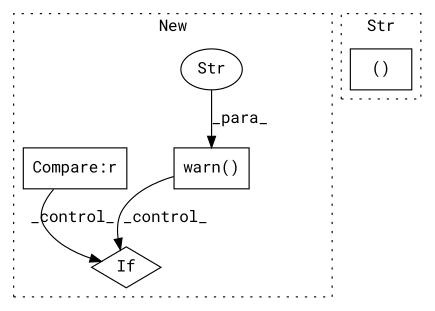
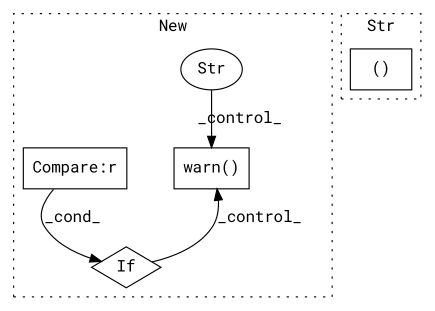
edge "Str" -> "warn()": label "_para_" -> "_control_"
edge "warn()" -> "If": reversed
edge "Compare:r" -> "If": label "_control_" -> "_cond_"
